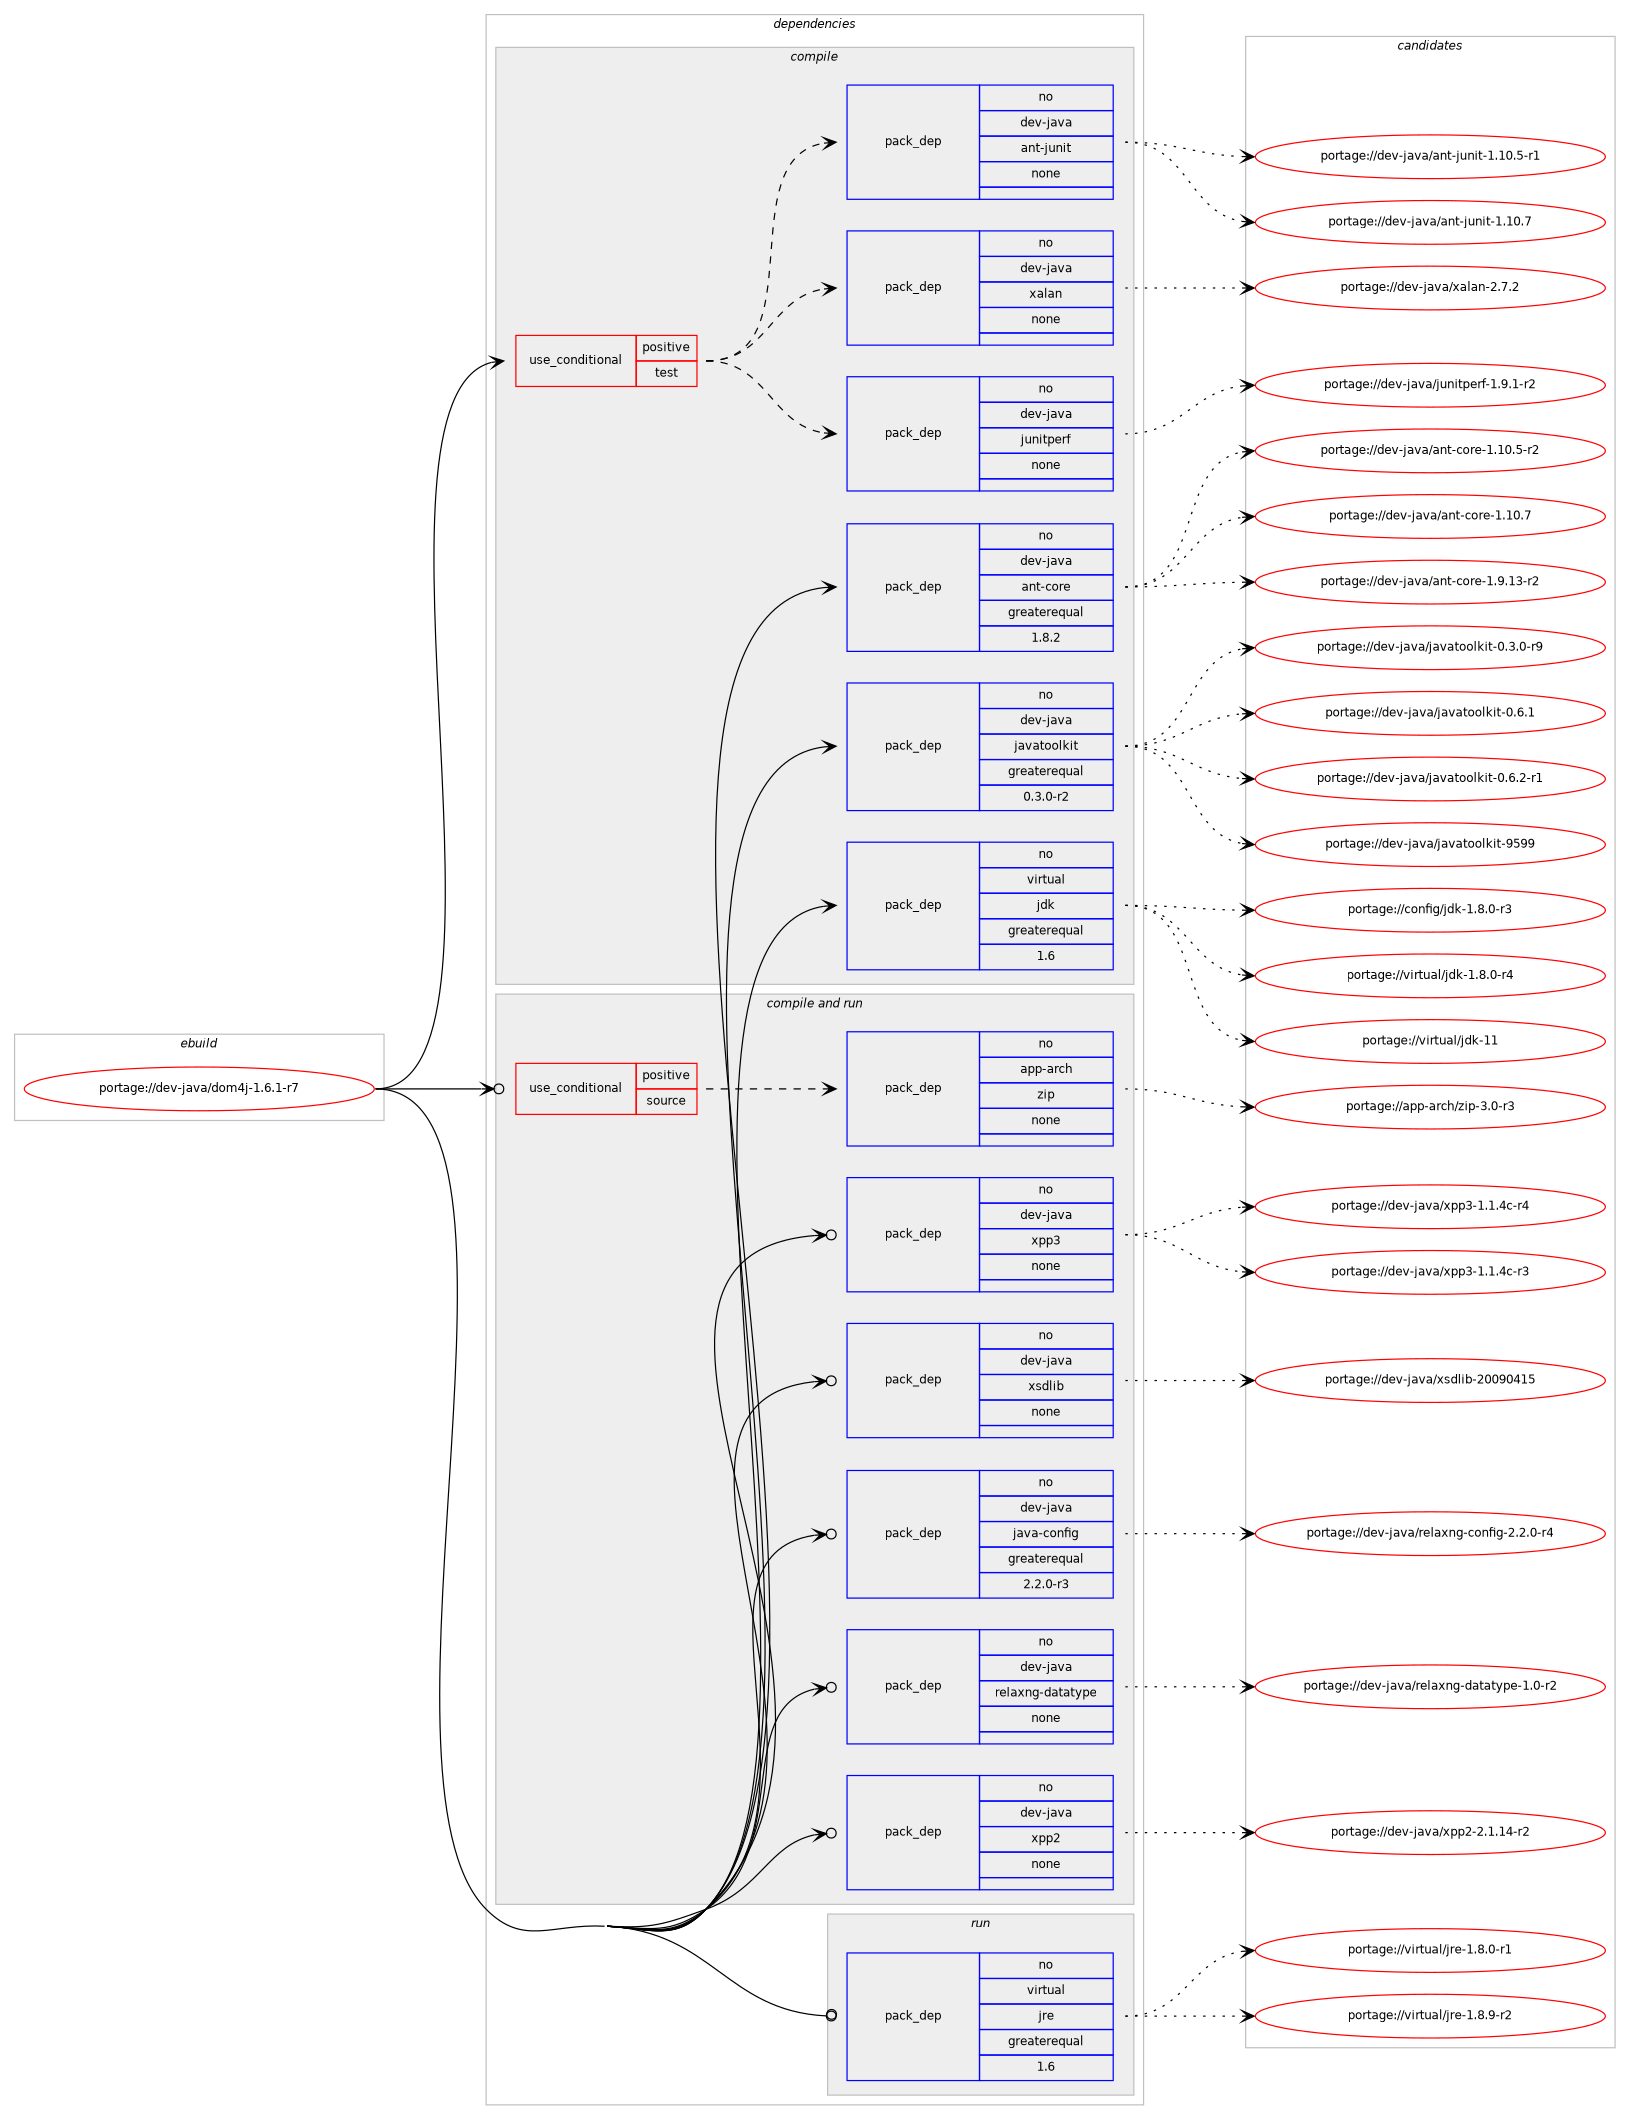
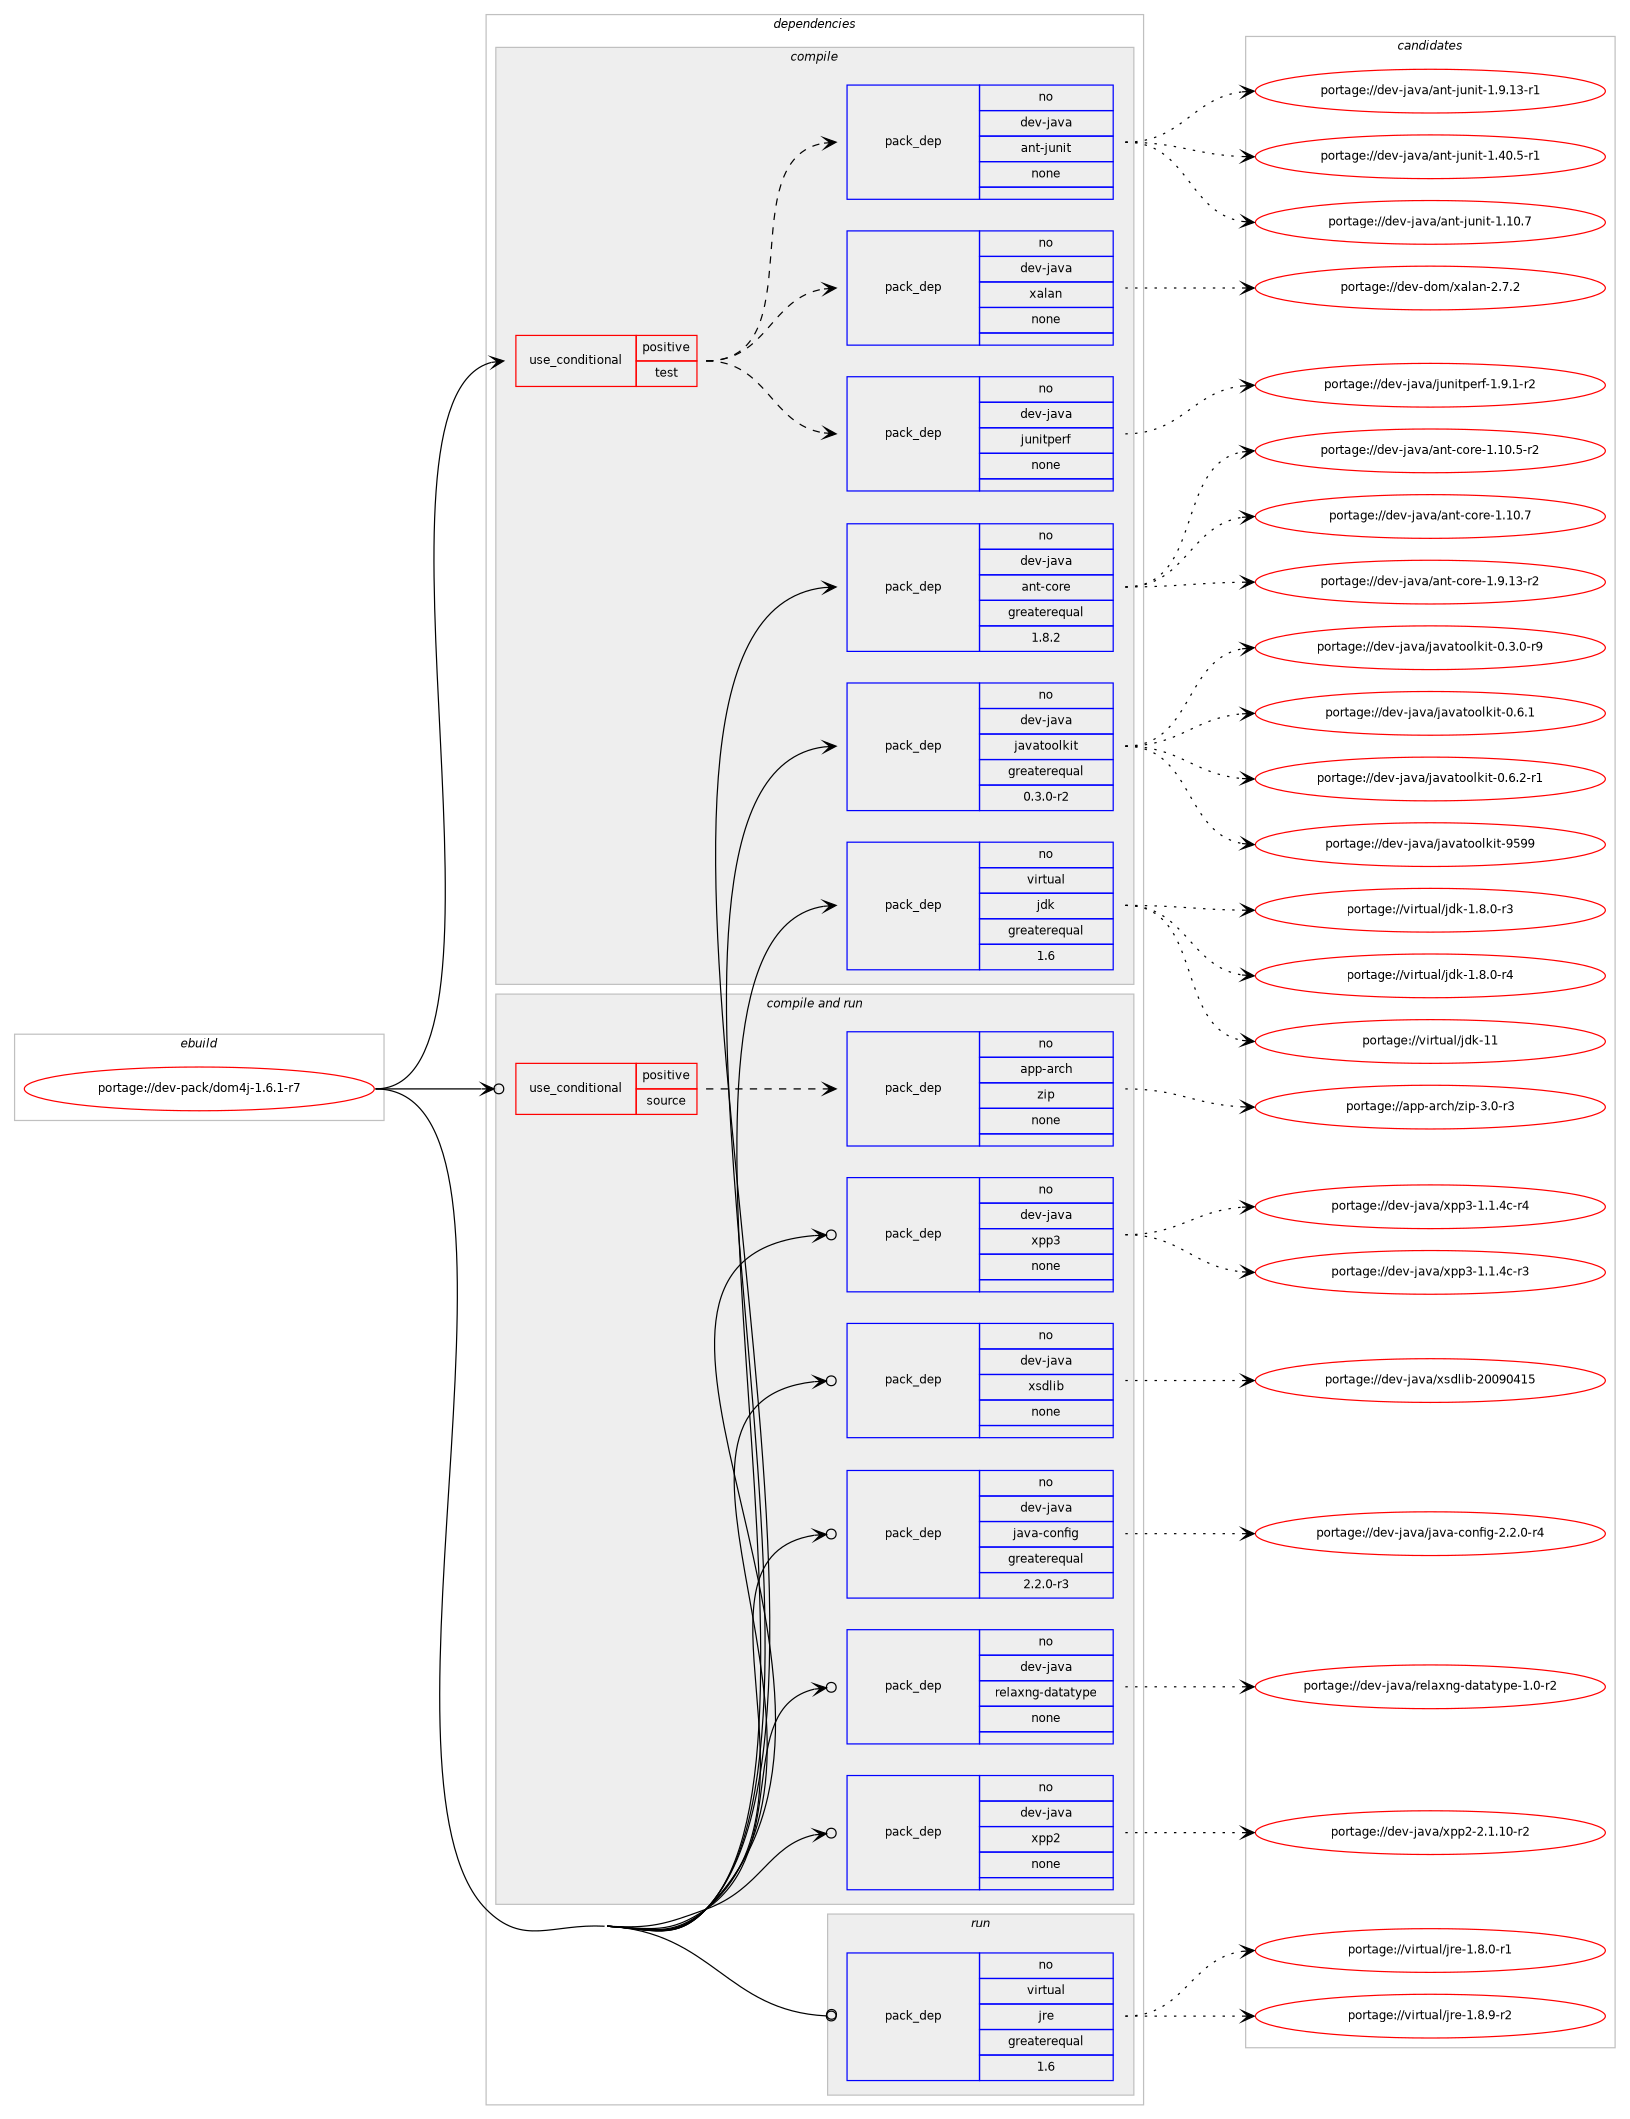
node "portage://dev-java/ant-junit-1.9.13-r1": added
node "portage://dev-java/ant-junit-1.10.5-r1": label "portage://dev-java/ant-junit-1.10.5-r1" -> "portage://dev-java/ant-junit-1.40.5-r1"
node "portage://dev-java/xalan-2.7.2": label "portage://dev-java/xalan-2.7.2" -> "portage://dev-dom/xalan-2.7.2"
node "portage://config/jdk-1.8.0-r3": label "portage://config/jdk-1.8.0-r3" -> "portage://virtual/jdk-1.8.0-r3"
node "portage://dev-java/dom4j-1.6.1-r7": label "portage://dev-java/dom4j-1.6.1-r7" -> "portage://dev-pack/dom4j-1.6.1-r7"
node "portage://dev-java/relaxng-config-2.2.0-r4": label "portage://dev-java/relaxng-config-2.2.0-r4" -> "portage://dev-java/java-config-2.2.0-r4"
node "portage://dev-java/xpp2-2.1.14-r2": label "portage://dev-java/xpp2-2.1.14-r2" -> "portage://dev-java/xpp2-2.1.10-r2"
